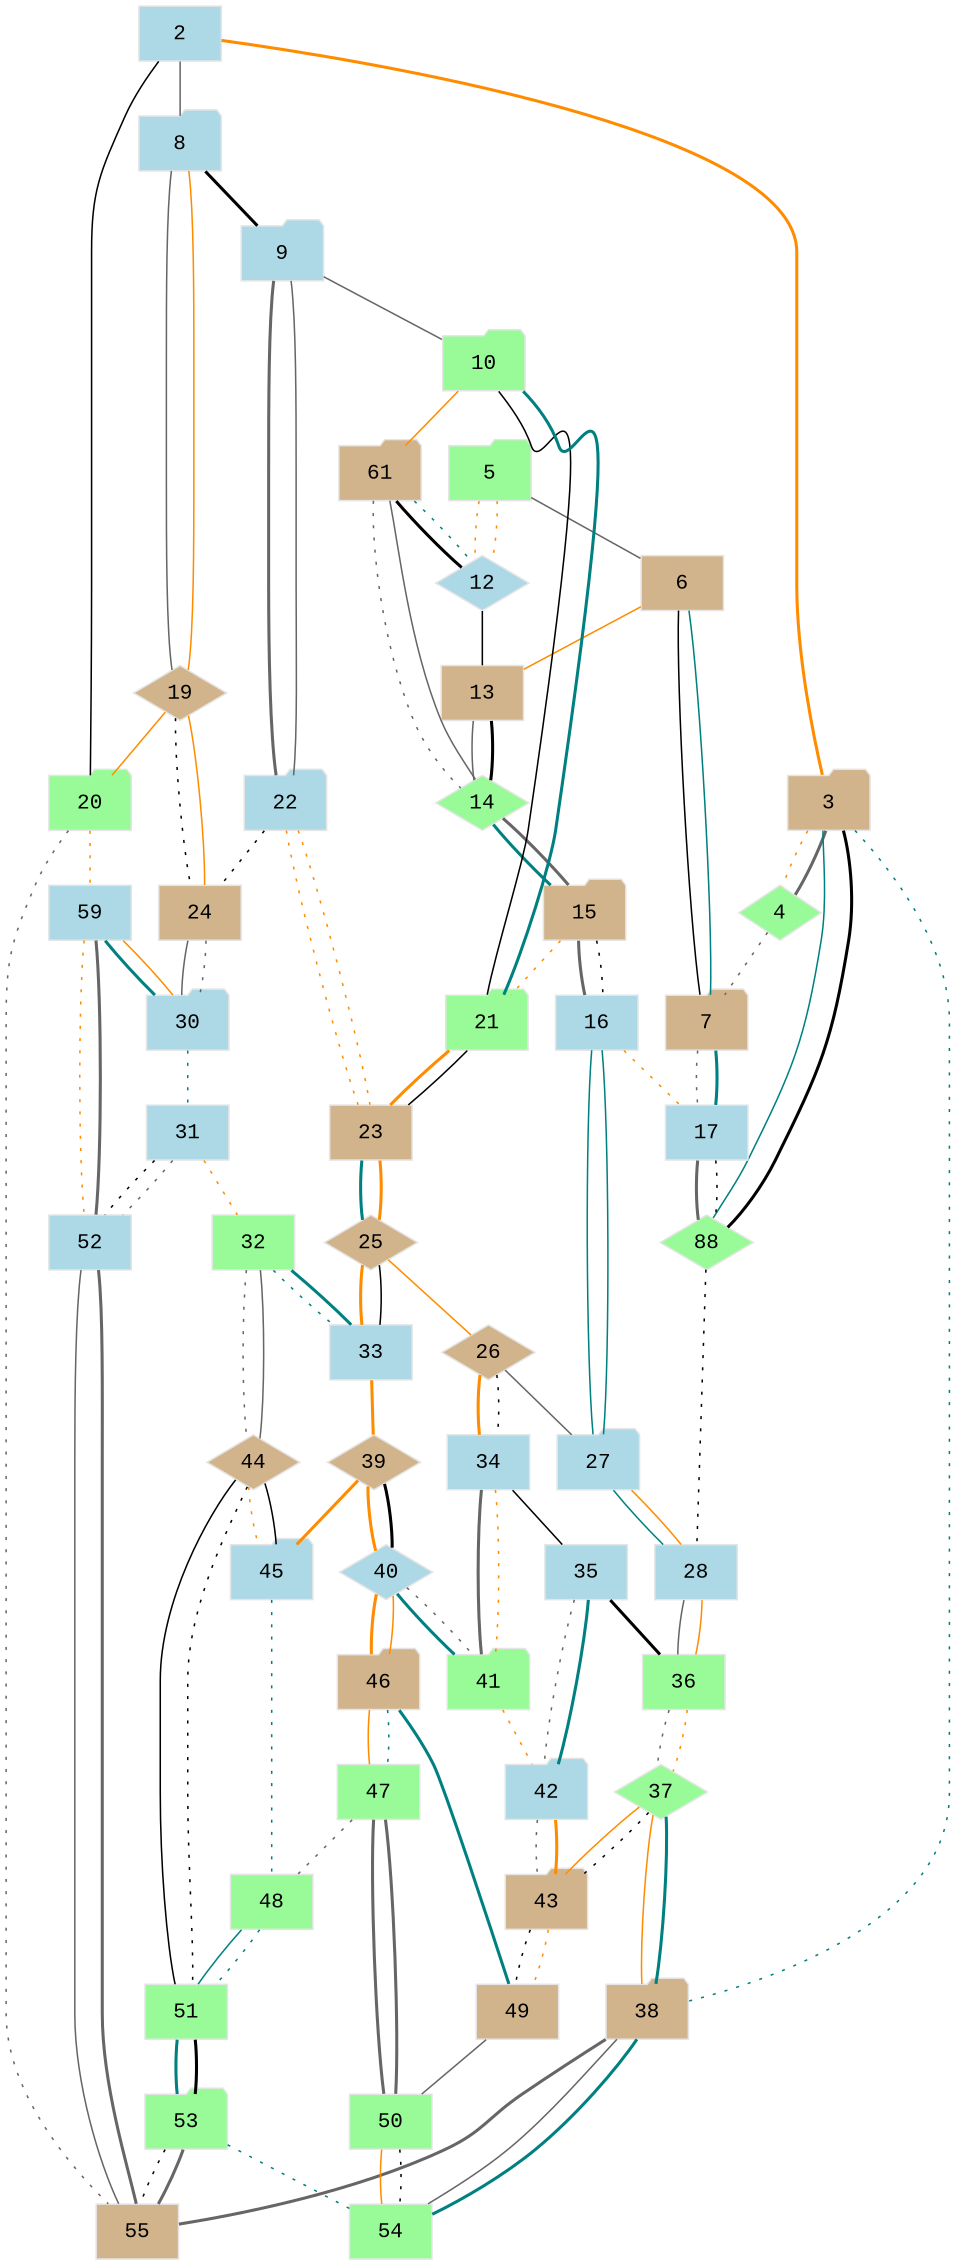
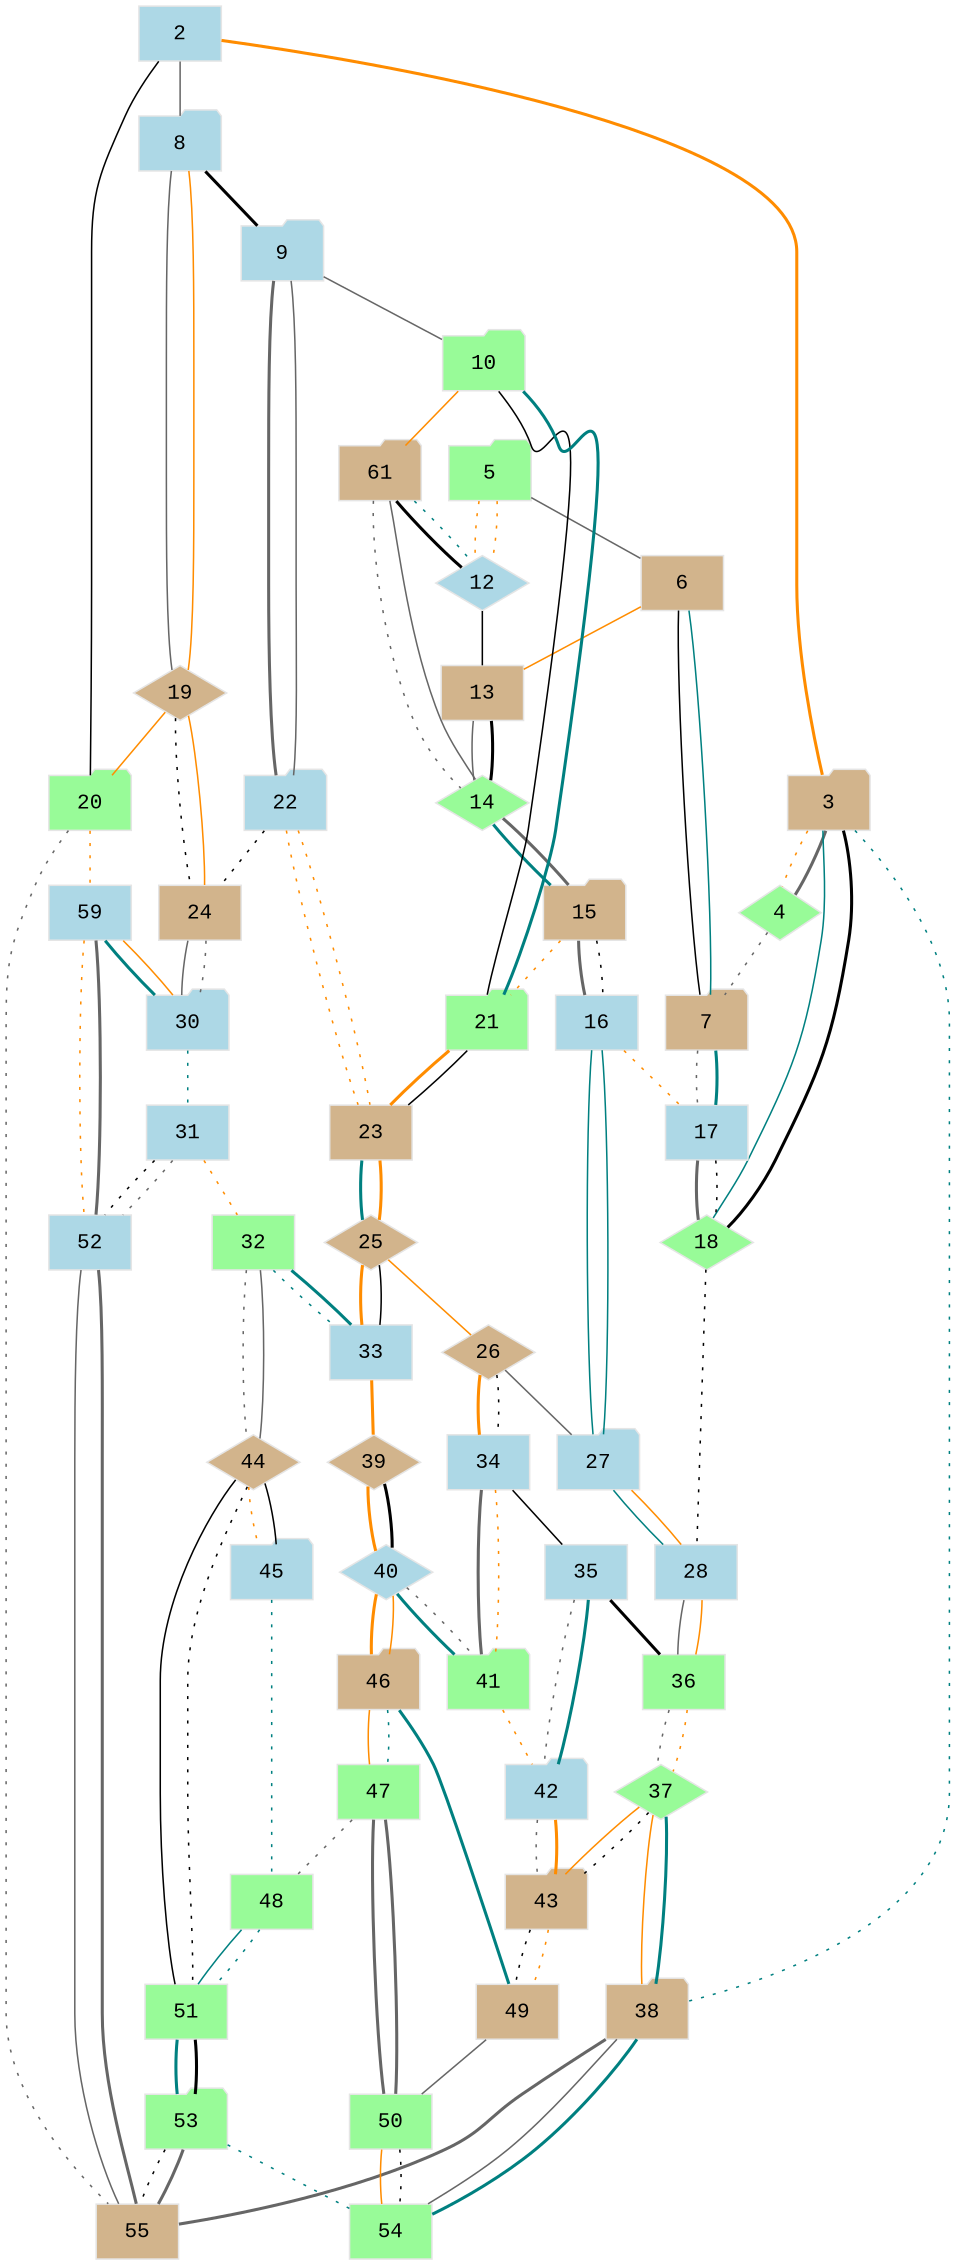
node "88": label "88" -> "18"
edge "39" -- "45": removed
